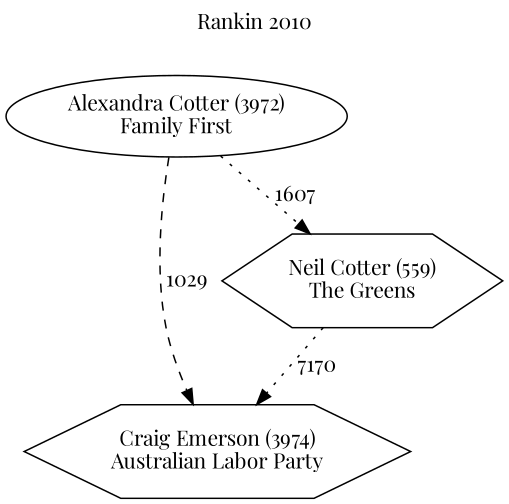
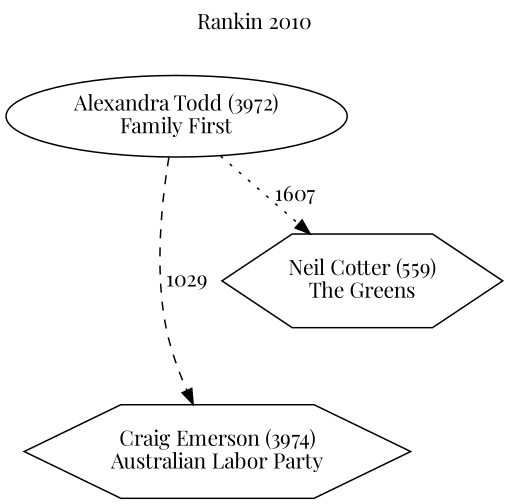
node "Alexandra Cotter (3972) Family First": label "Alexandra Cotter (3972) Family First" -> "Alexandra Todd (3972) Family First"
edge "Neil Cotter (559) The Greens" -> "Craig Emerson (3974) Australian Labor Party": removed, label "7170"
